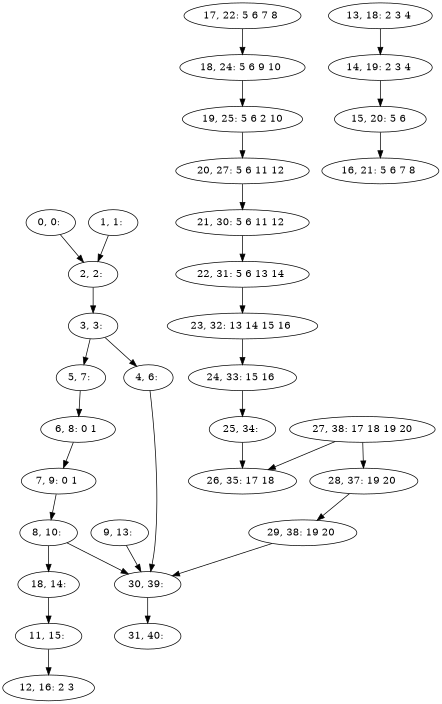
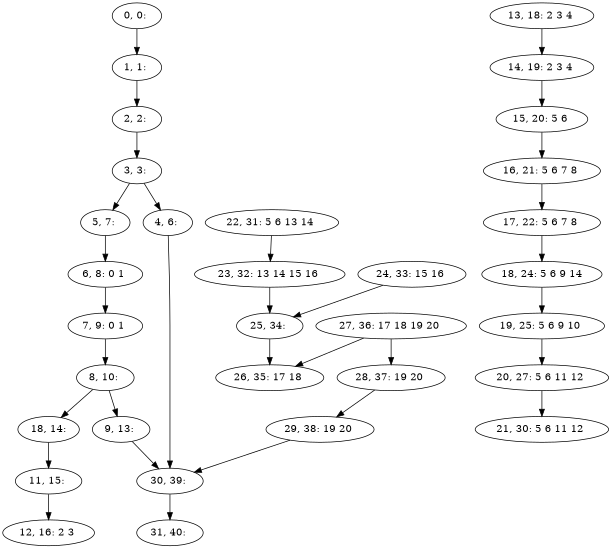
node "18, 24: 5 6 9 10": label "18, 24: 5 6 9 10" -> "18, 24: 5 6 9 14"
node "19, 25: 5 6 2 10": label "19, 25: 5 6 2 10" -> "19, 25: 5 6 9 10"
edge "16, 21: 5 6 7 8" -> "17, 22: 5 6 7 8": added
edge "21, 30: 5 6 11 12" -> "22, 31: 5 6 13 14": removed
edge "0, 0:" -> "2, 2:": now "0, 0:" -> "1, 1:"
edge "23, 32: 13 14 15 16" -> "24, 33: 15 16": now "23, 32: 13 14 15 16" -> "25, 34:"
node "27, 38: 17 18 19 20": label "27, 38: 17 18 19 20" -> "27, 36: 17 18 19 20"
edge "8, 10:" -> "30, 39:": now "8, 10:" -> "9, 13:"
